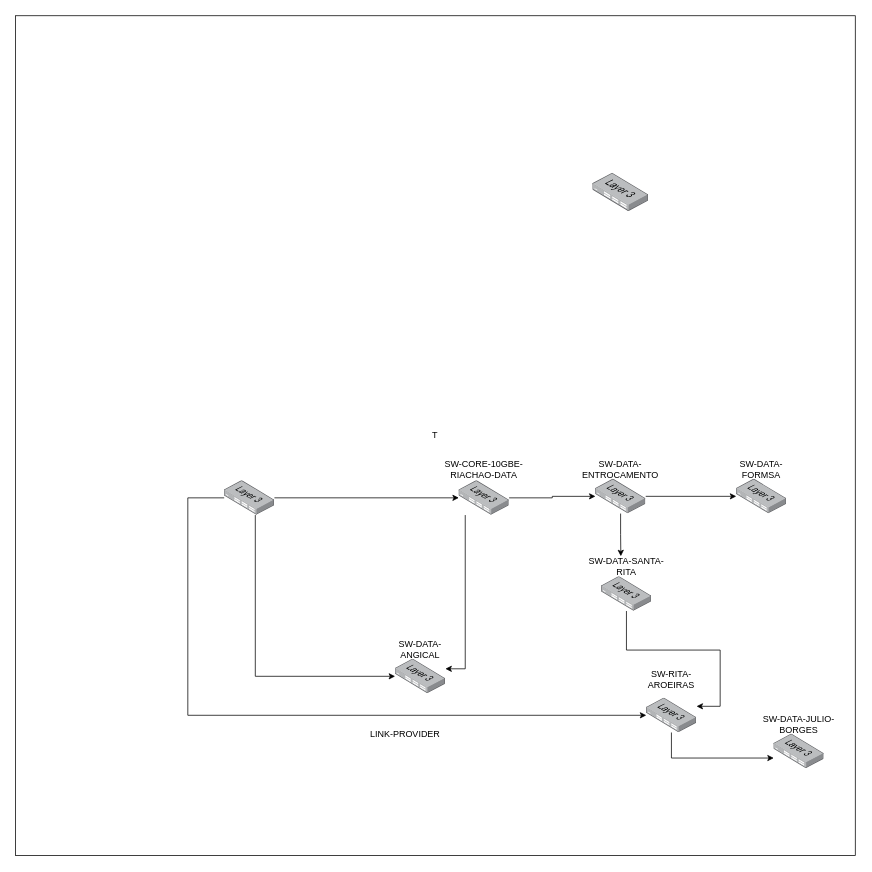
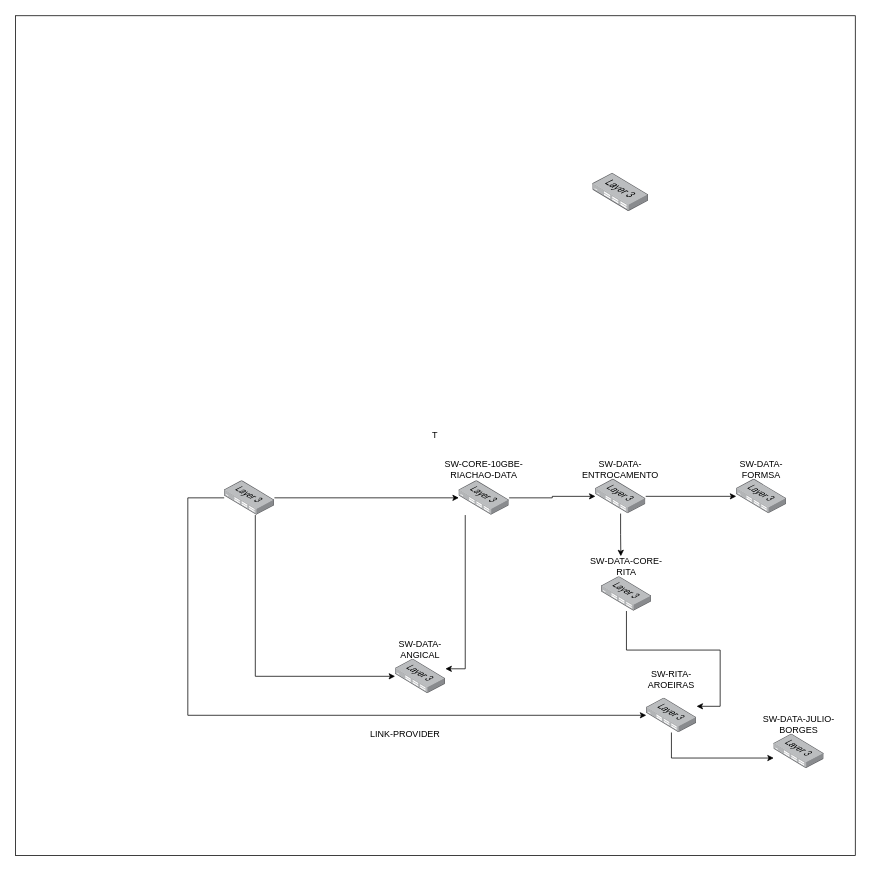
node "SW-DATA-SANTA-RITA": label "SW-DATA-SANTA-RITA" -> "SW-DATA-CORE-RITA"
